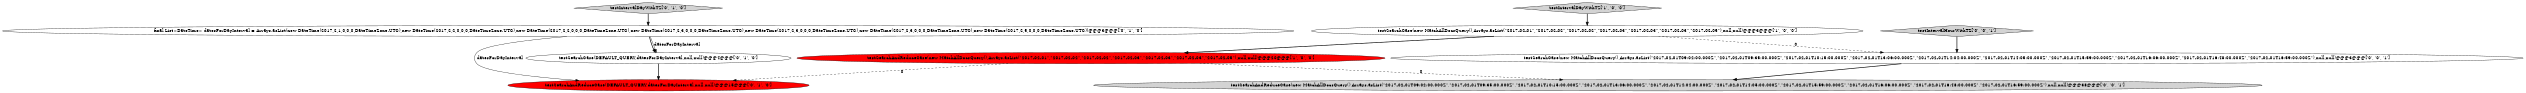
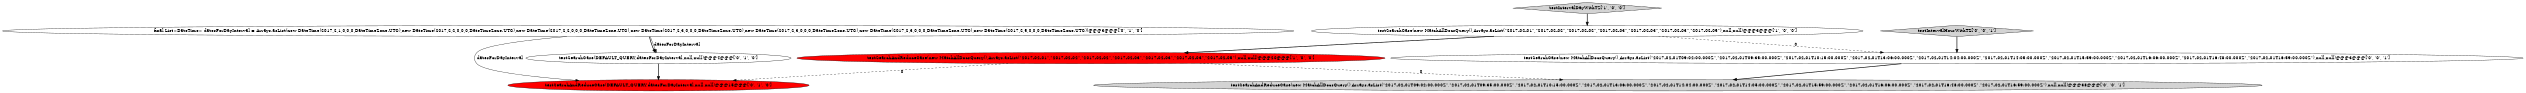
node "testIntervalDayWithTZ['0', '1', '0']": removed
